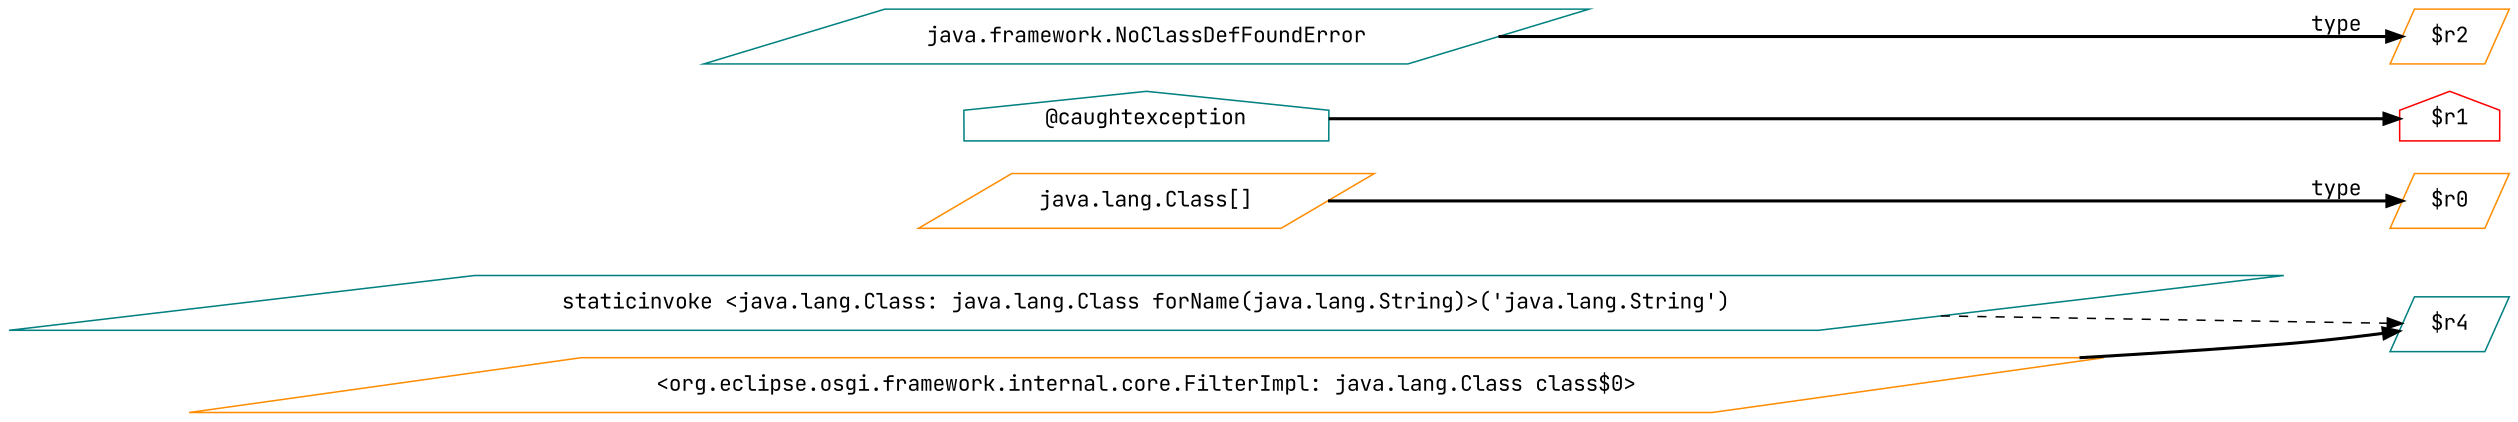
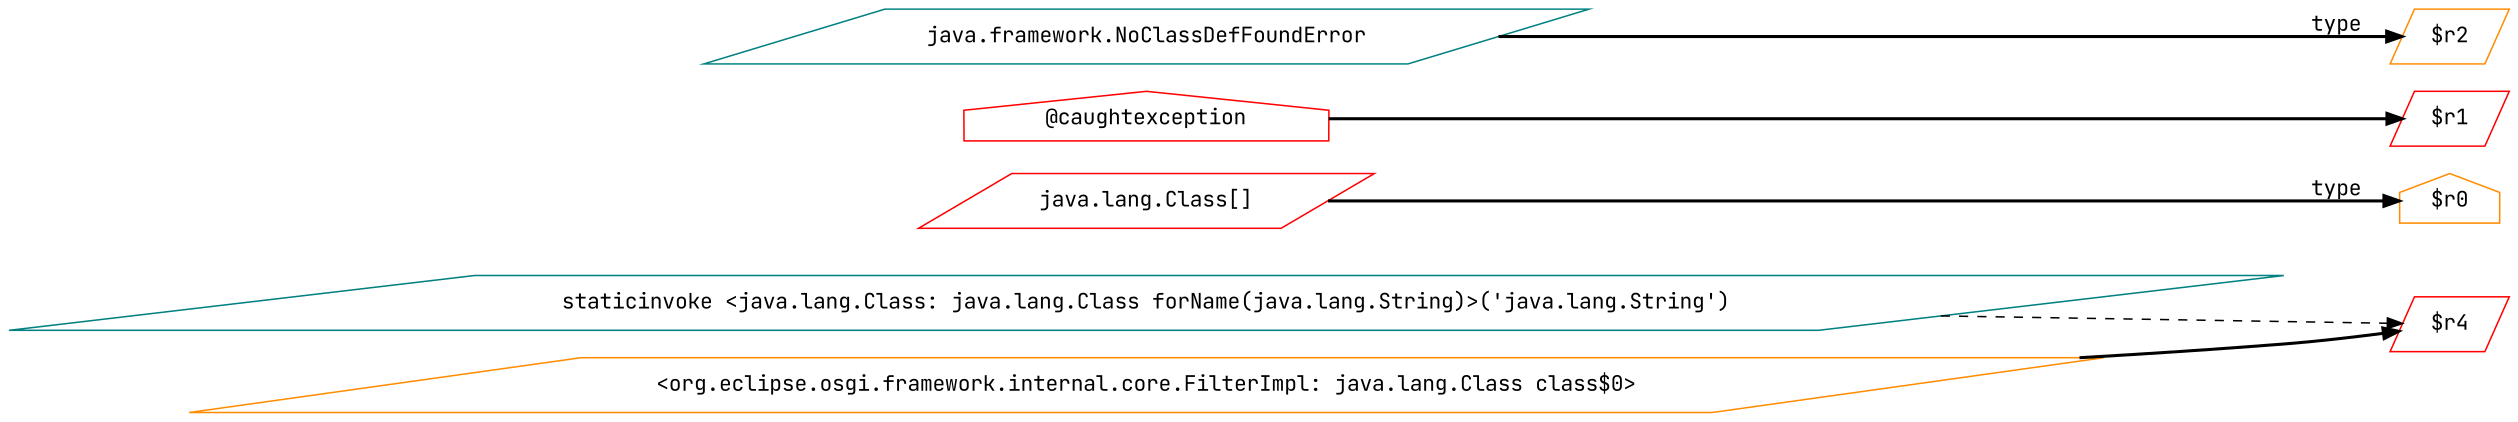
node "@caughtexception": color teal -> red
node "$r1": shape house -> parallelogram
node "java.lang.Class[]": color darkorange -> red
node "$r0": shape parallelogram -> house
node "$r4": color teal -> red
